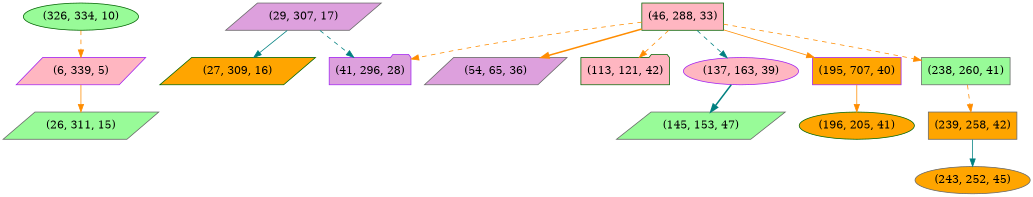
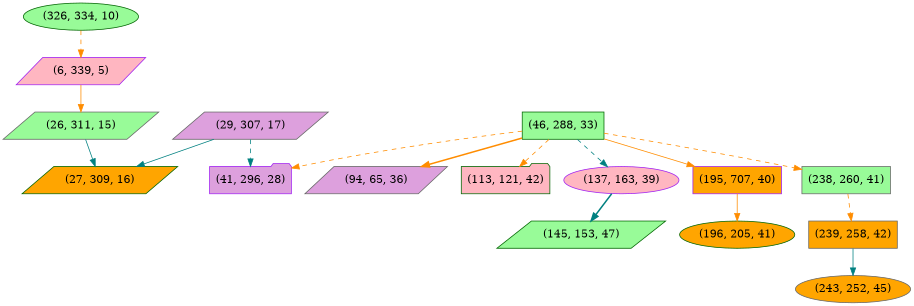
node "(46, 288, 33)": fillcolor lightpink -> palegreen
node "(54, 65, 36)": label "(54, 65, 36)" -> "(94, 65, 36)"
node "(145, 153, 47)": color gray40 -> darkgreen
edge "(26, 311, 15)" -> "(27, 309, 16)": added
